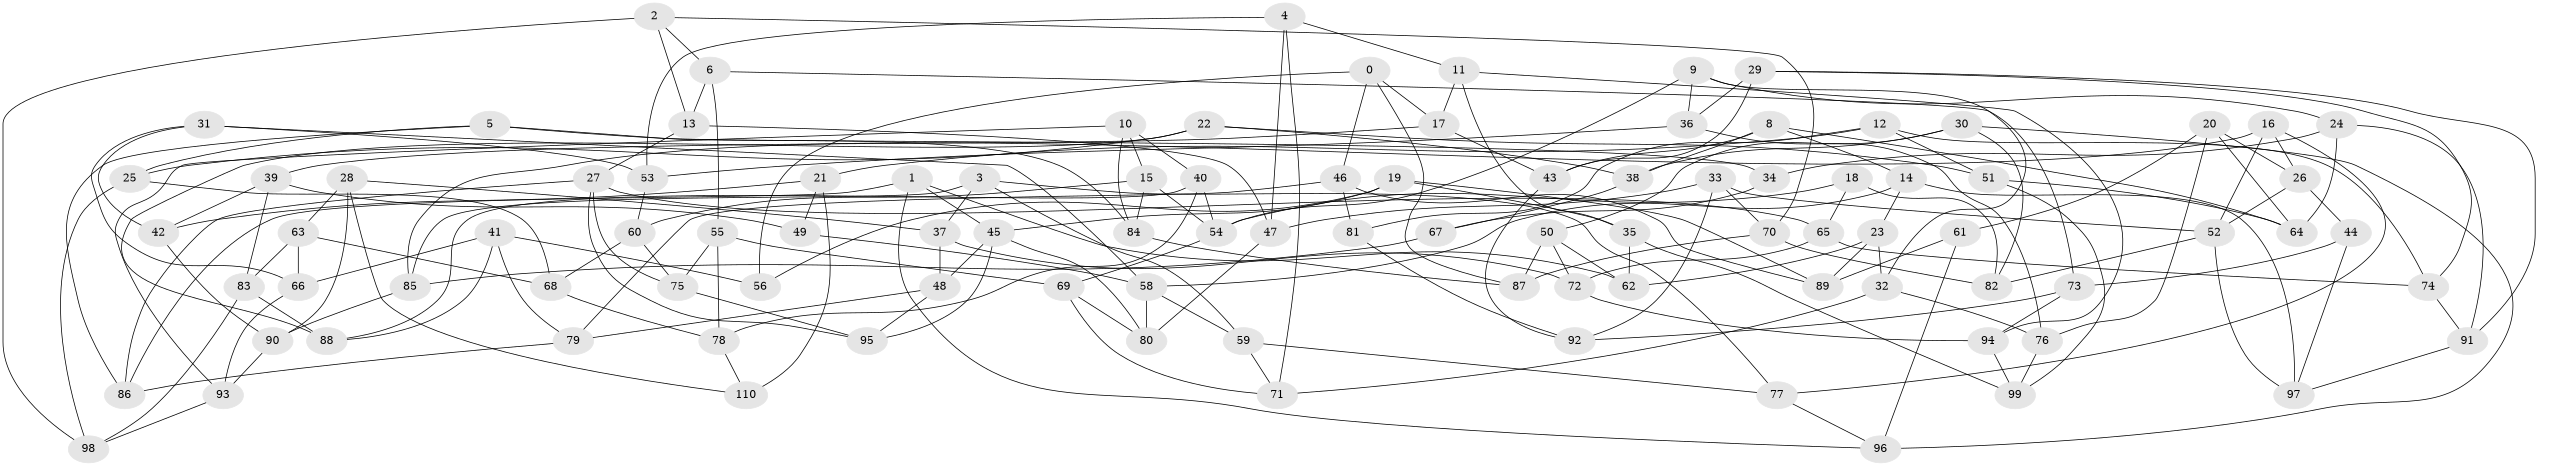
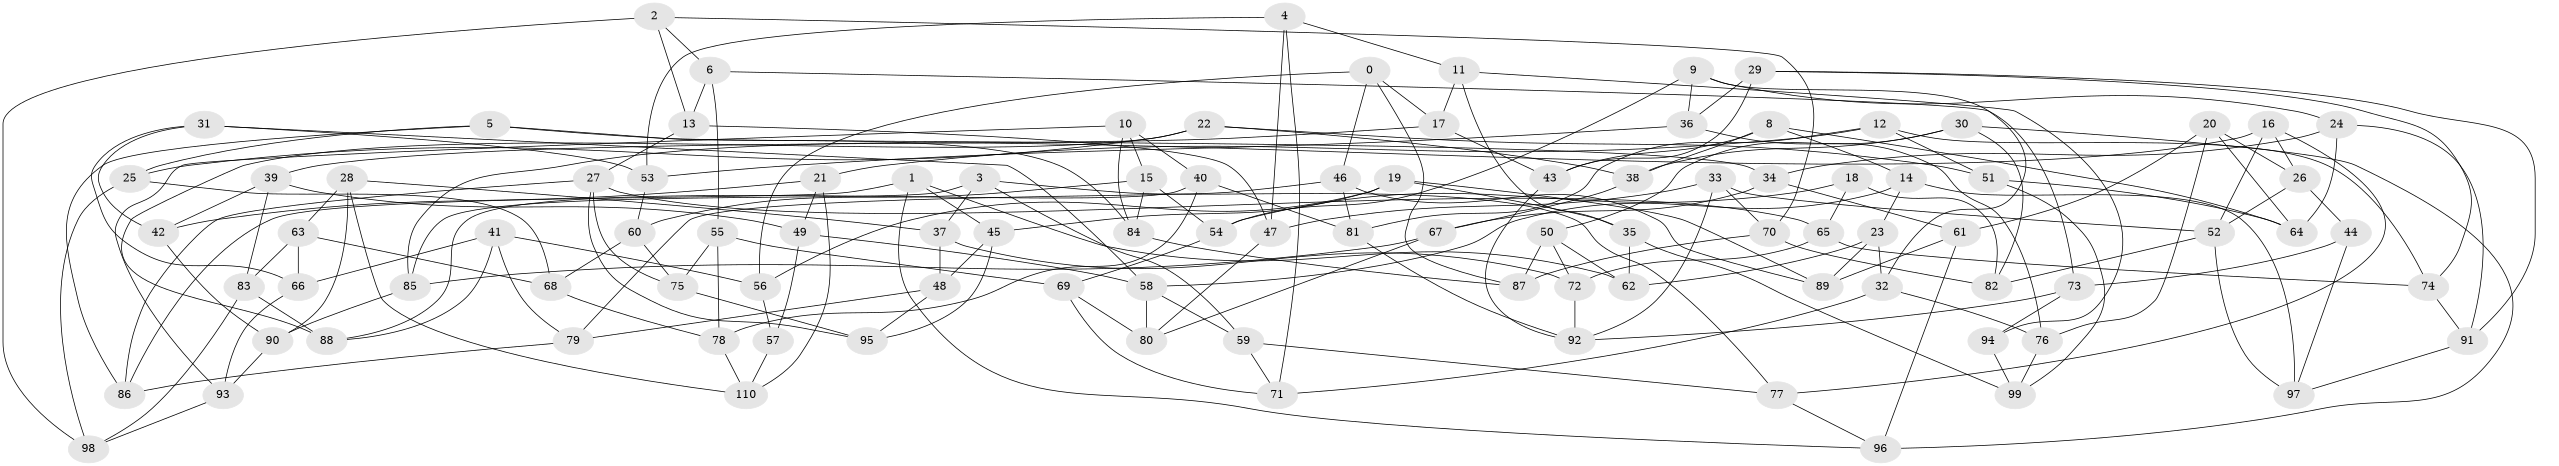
edge "40" -- "54": now "40" -- "81"
edge "34" -- "61": added
edge "45" -- "80": now "67" -- "80"
edge "72" -- "94": now "72" -- "92"
node "57": added
